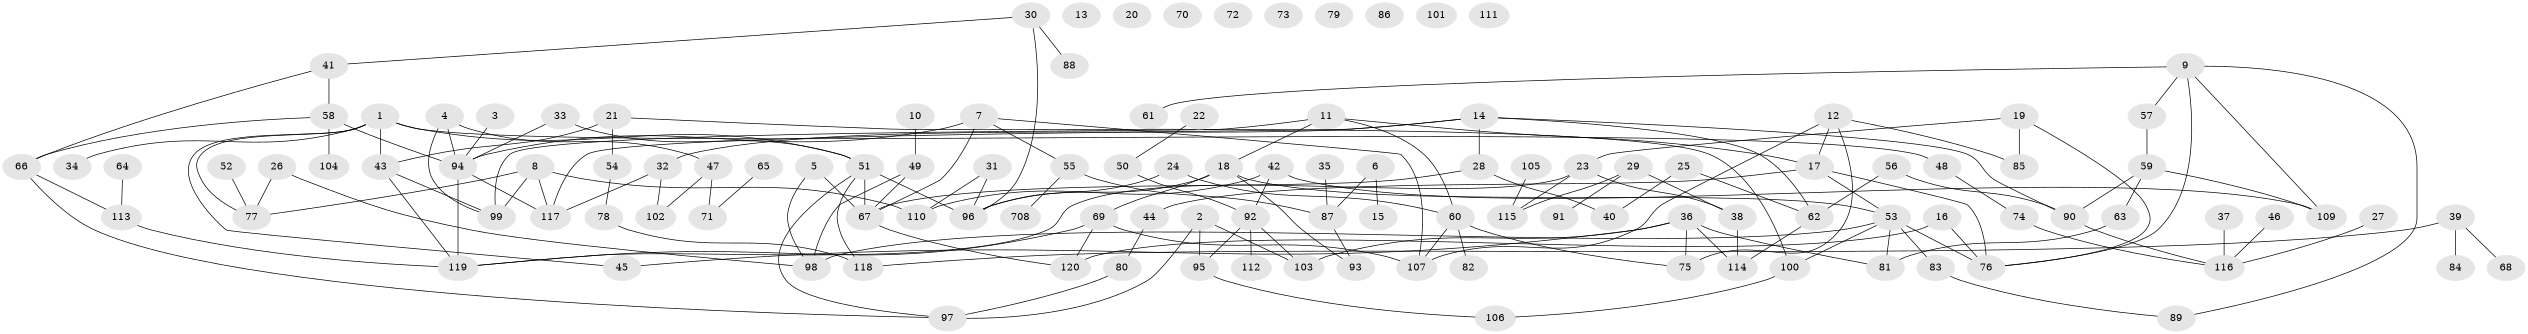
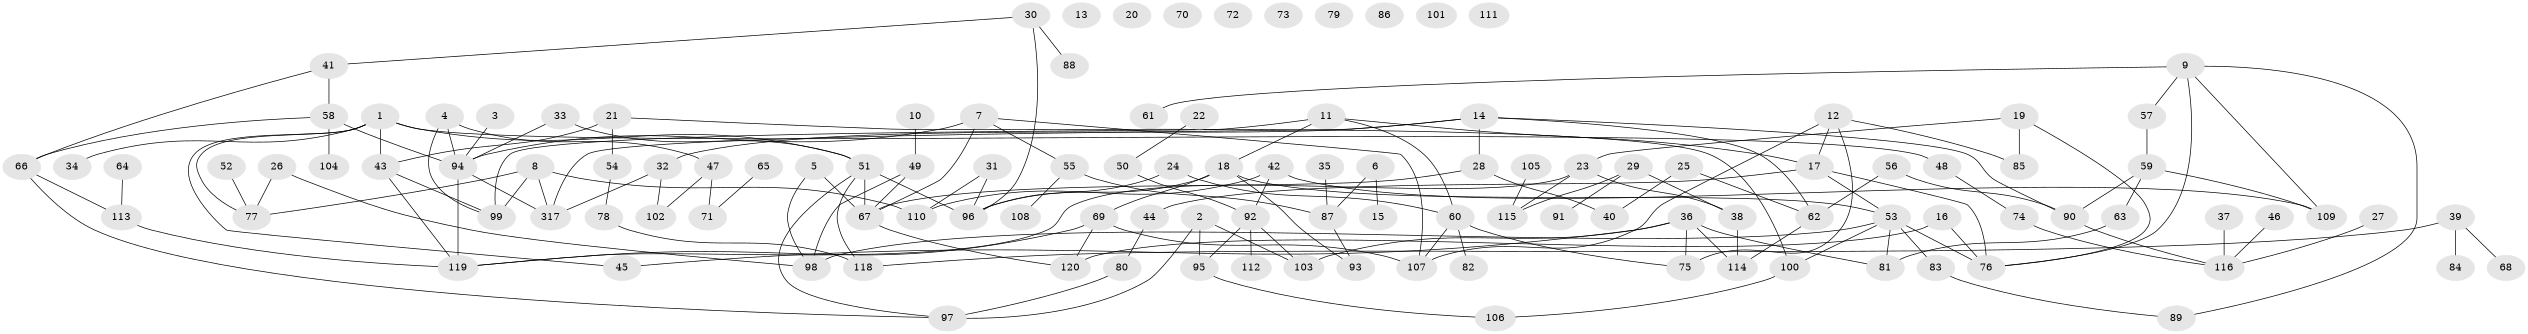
node "117": label "117" -> "317"
node "708": label "708" -> "108"
